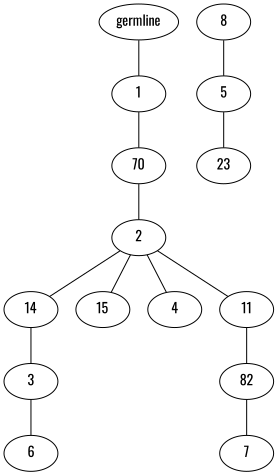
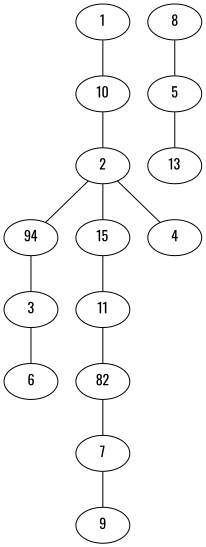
node "germline": removed
node "70": label "70" -> "10"
node "23": label "23" -> "13"
edge "2" -- "11": now "15" -- "11"
node "14": label "14" -> "94"
node "9": added
